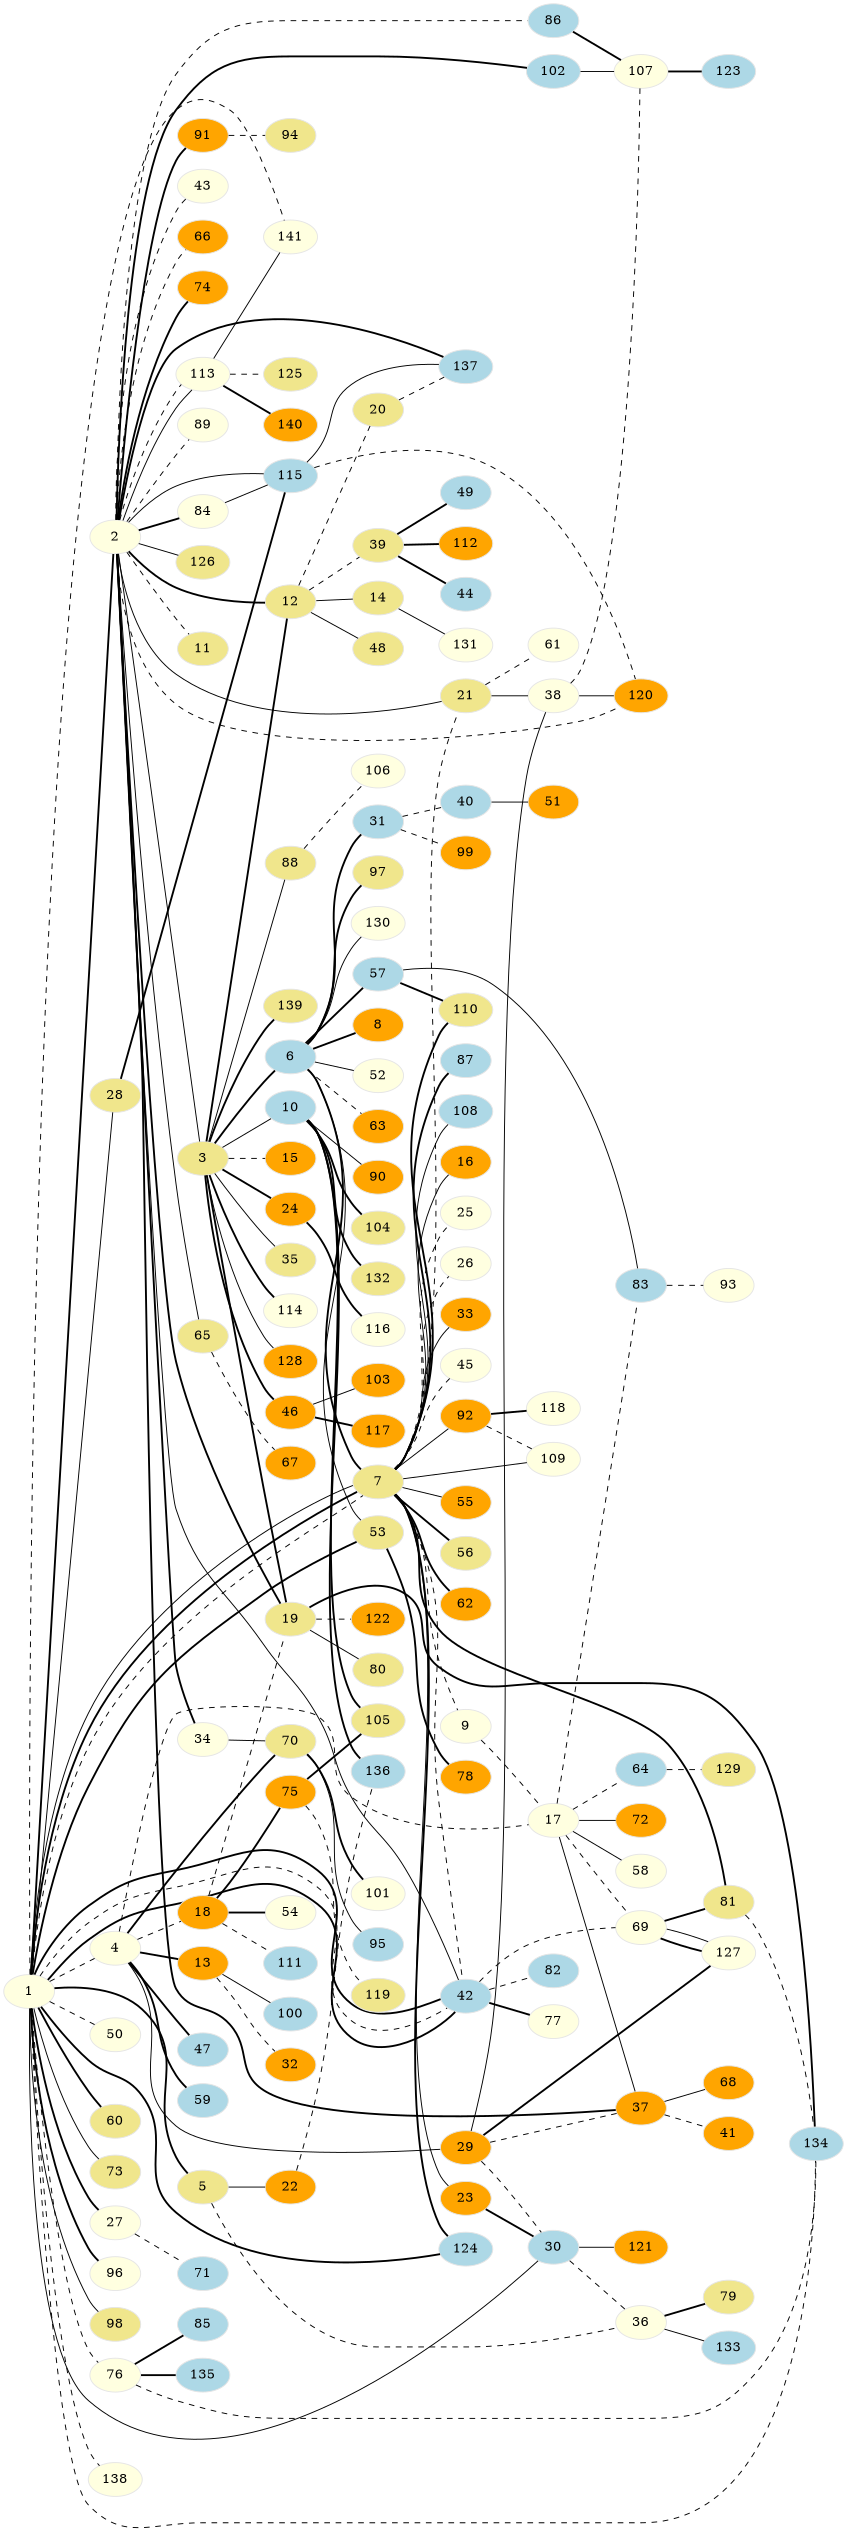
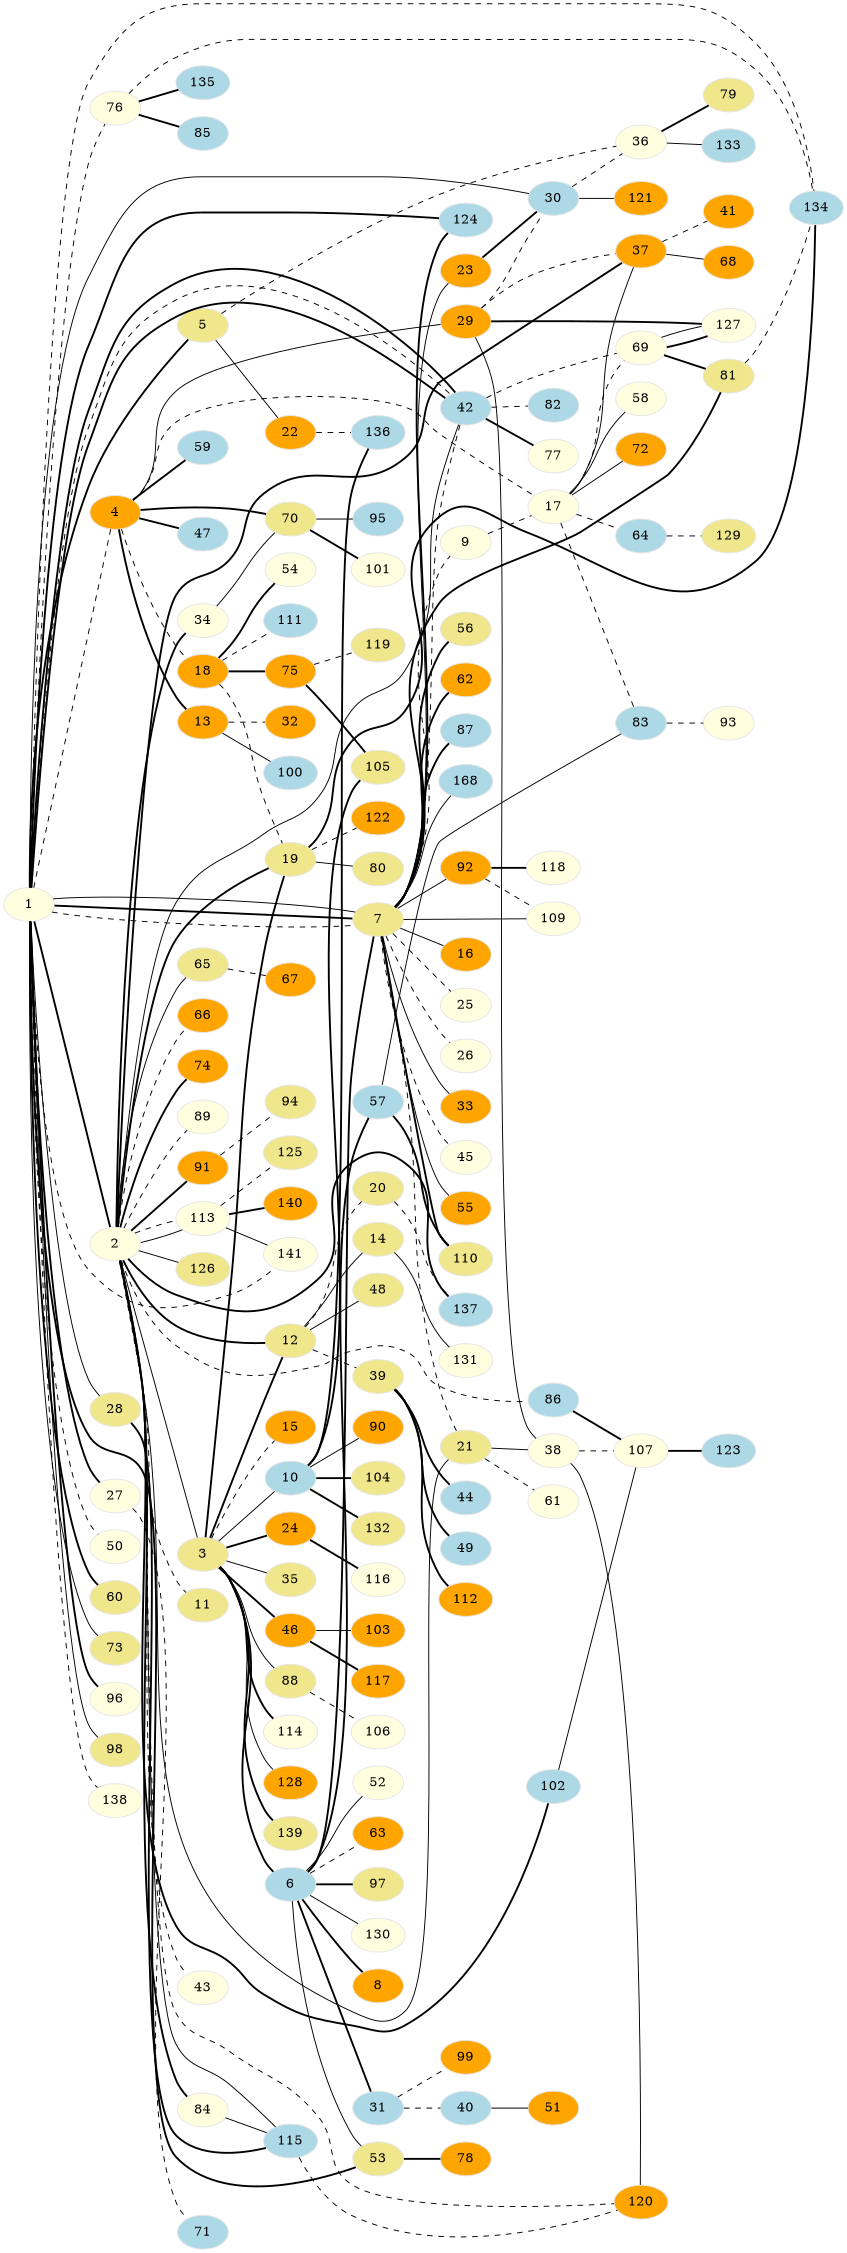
edge "137" -- "115": removed
node "108": label "108" -> "168"
node "4": fillcolor lightyellow -> orange
